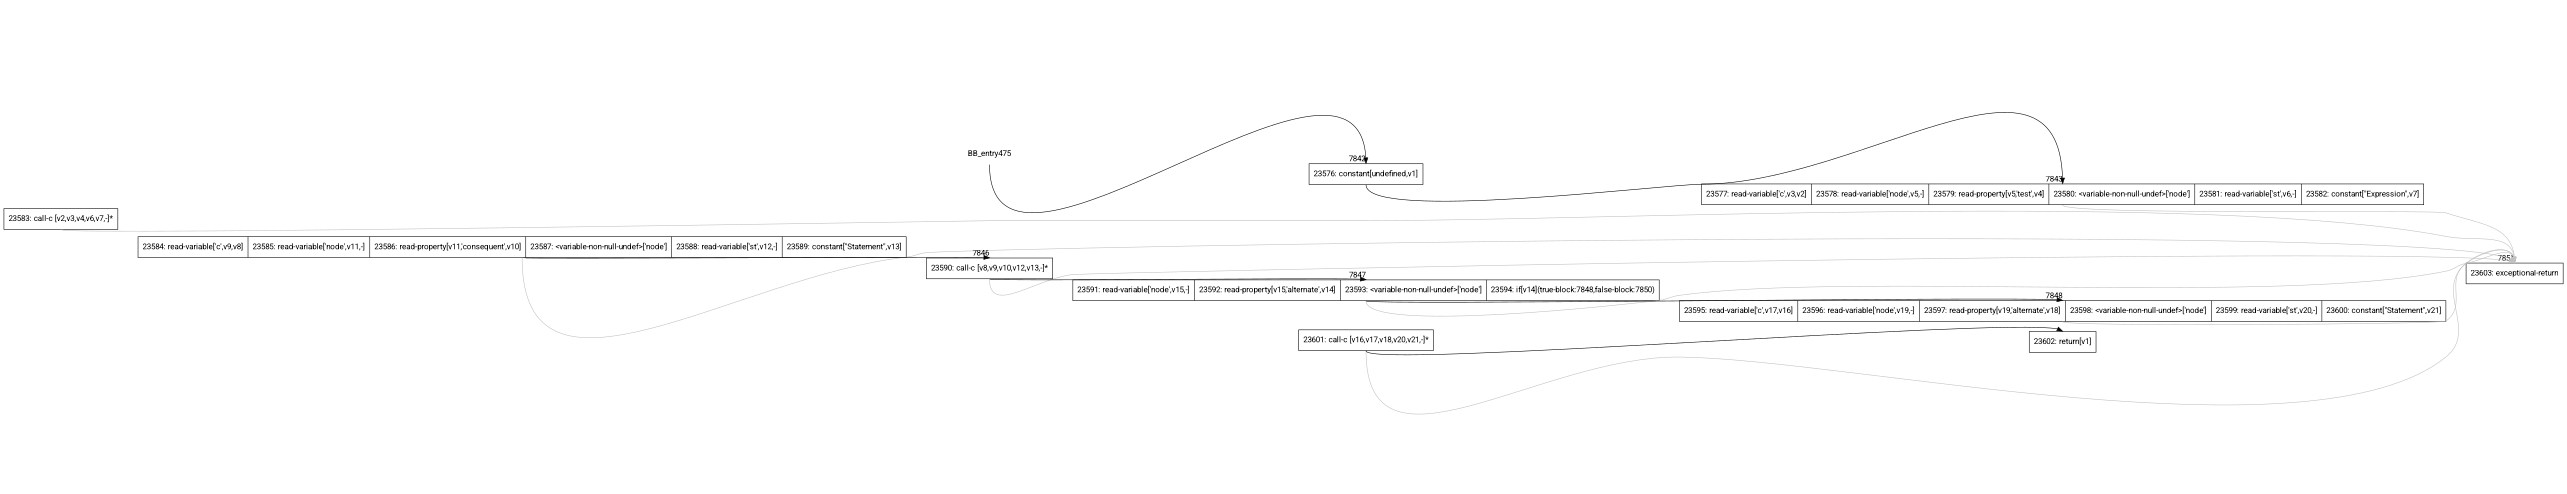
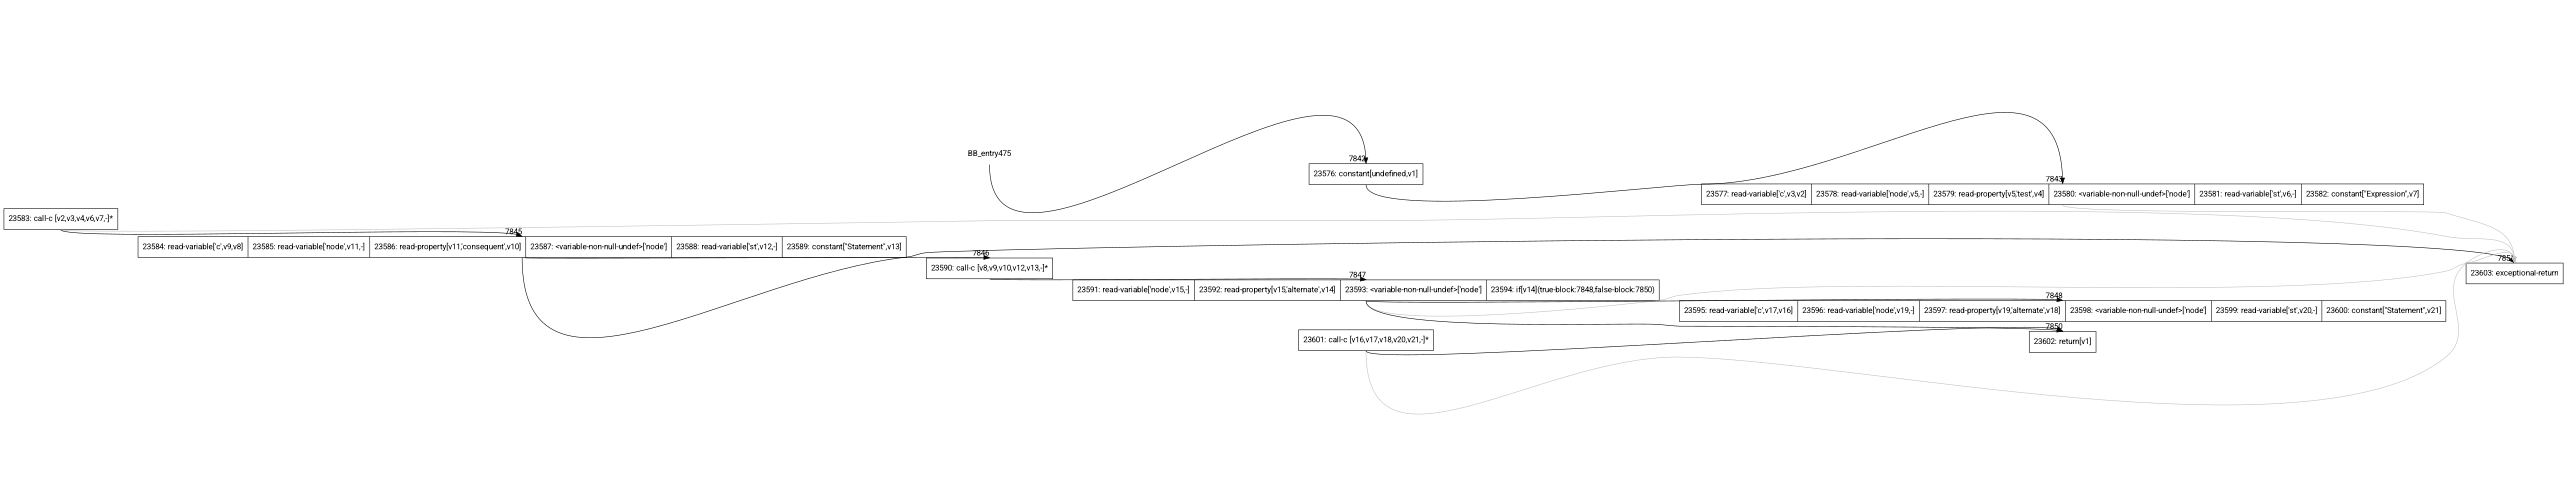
edge "23583: call-c [v2,v3,v4,v6,v7,-]*" -> "23584: read-variable['c',v9,v8]": added
edge "23584: read-variable['c',v9,v8]" -> "23603: exceptional-return": color gray -> black
edge "23590: call-c [v8,v9,v10,v12,v13,-]*" -> "23603: exceptional-return": removed
edge "23595: read-variable['c',v17,v16]" -> "23603: exceptional-return": removed
edge "23591: read-variable['node',v15,-]" -> "23602: return[v1]": added
